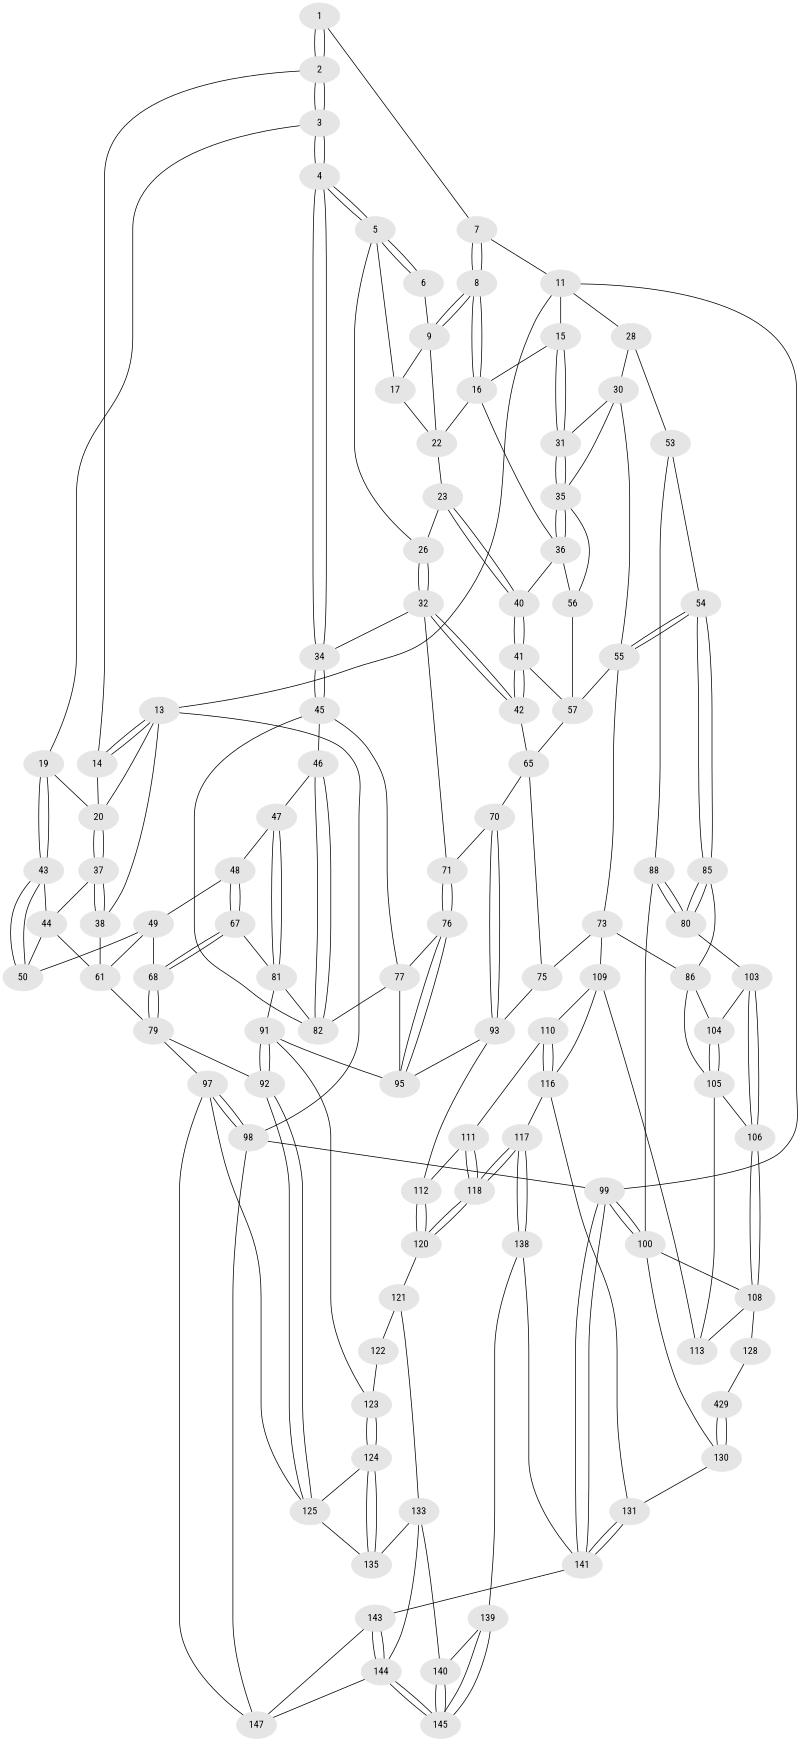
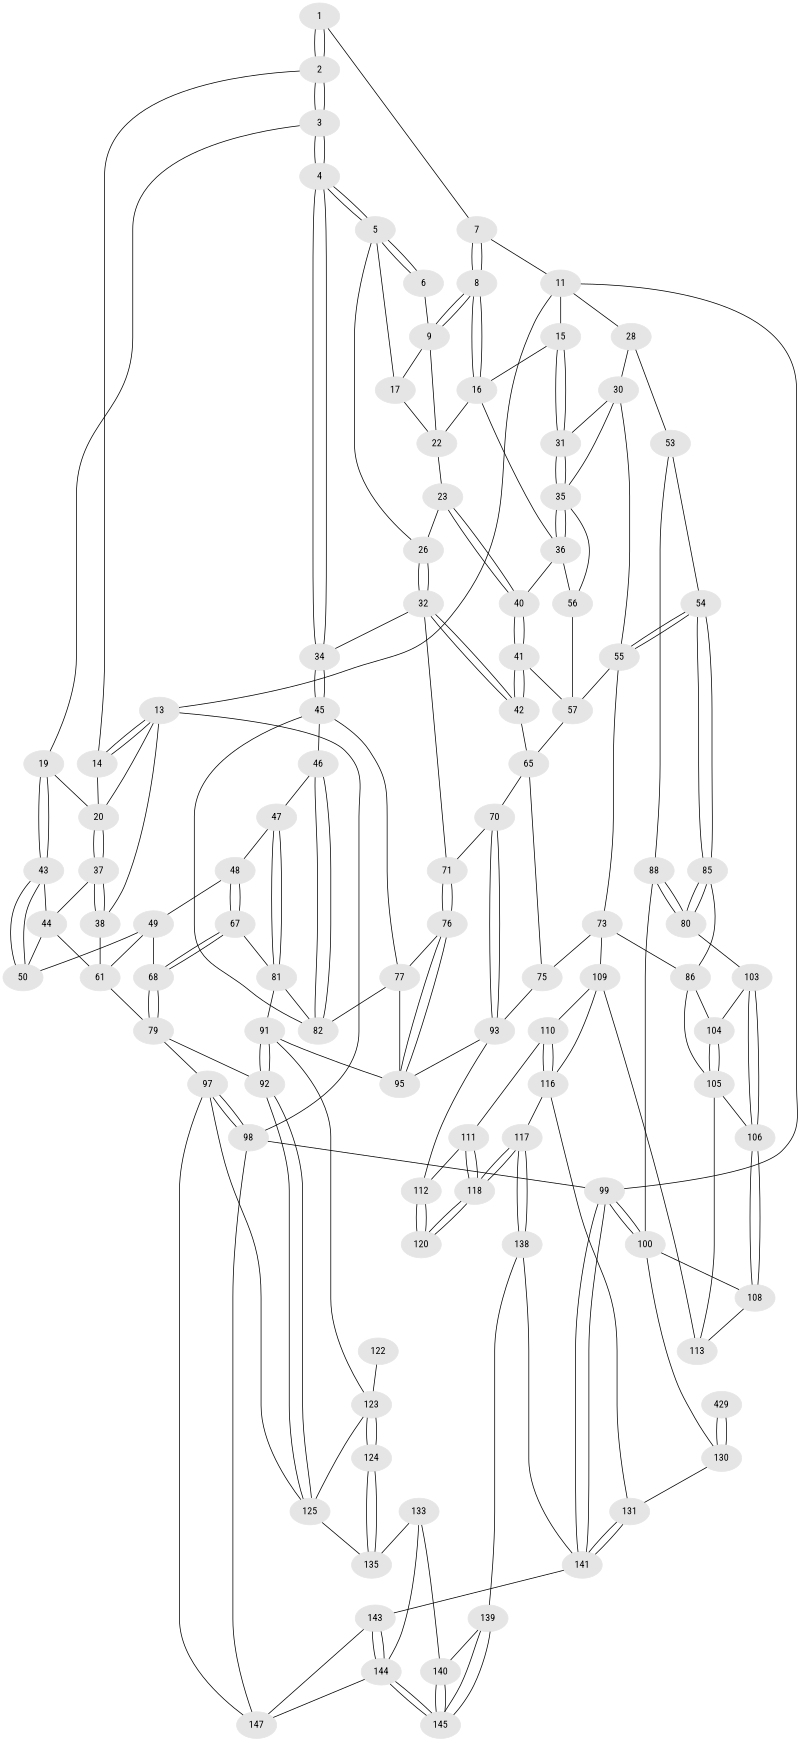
node "121": removed
node "128": removed
edge "124" -- "125": now "123" -- "125"
